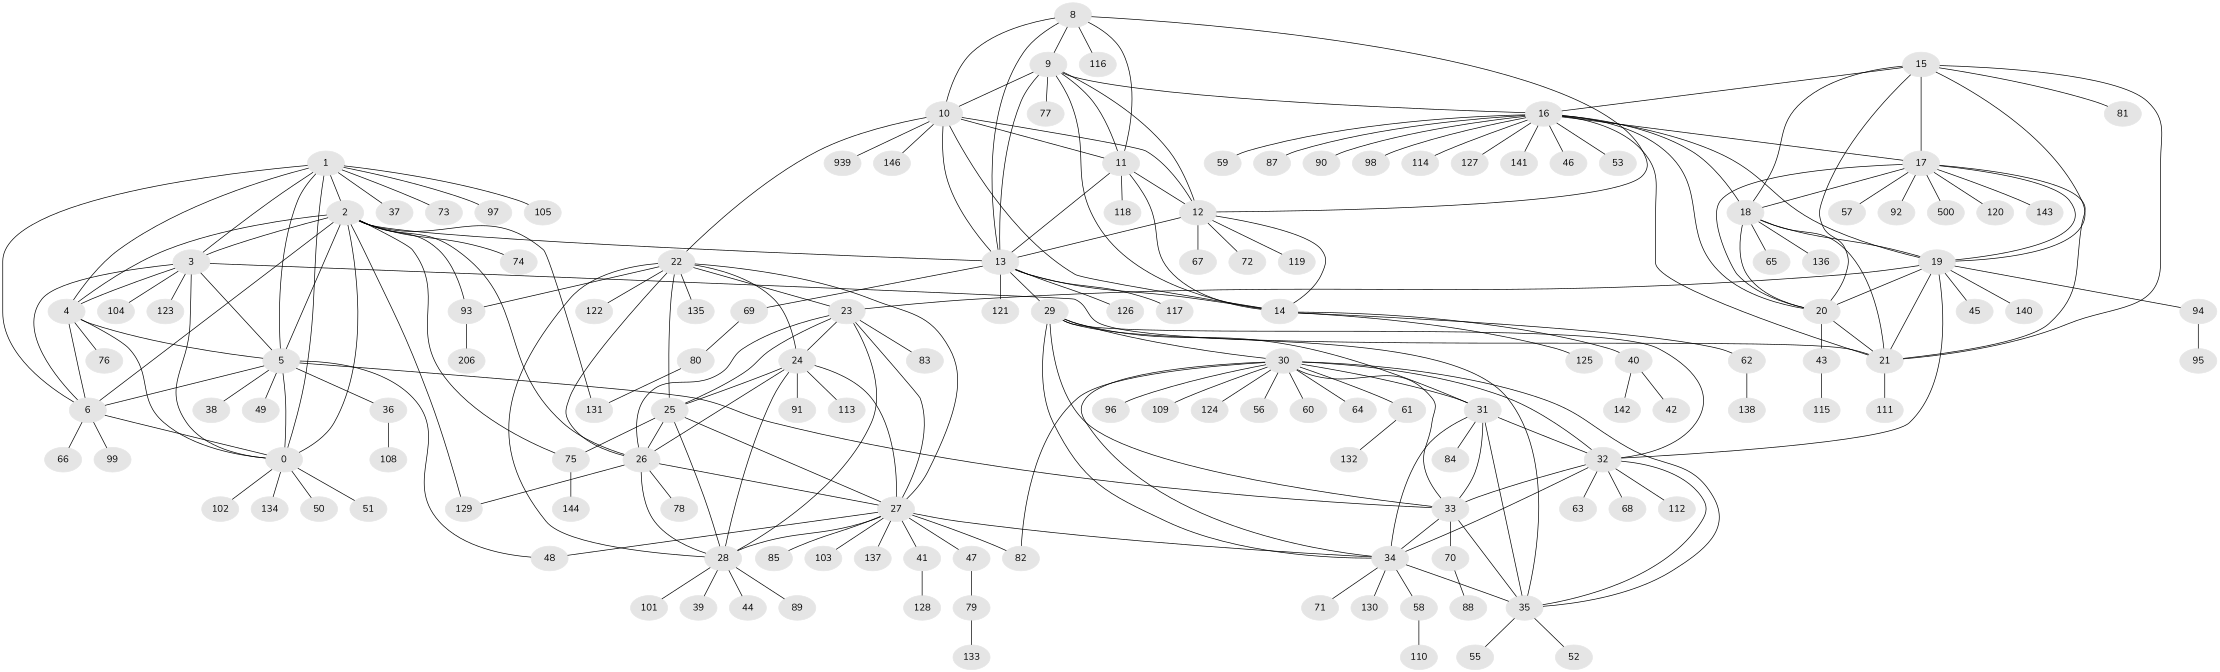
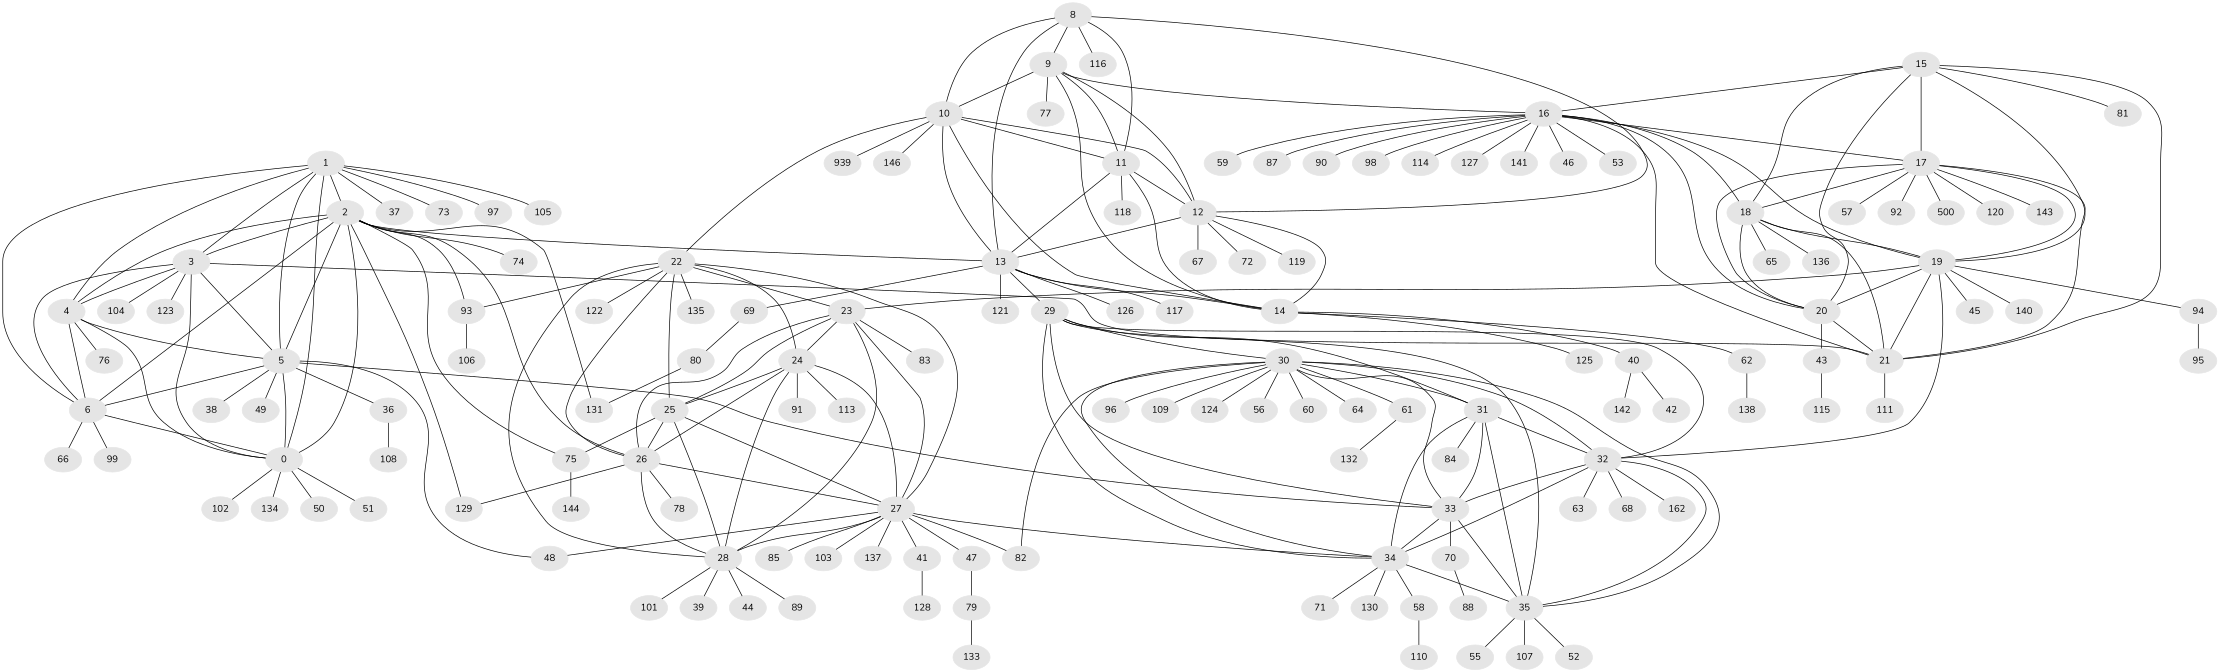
edge "9" -- "13": removed
node "206": label "206" -> "106"
node "112": label "112" -> "162"
node "107": added
